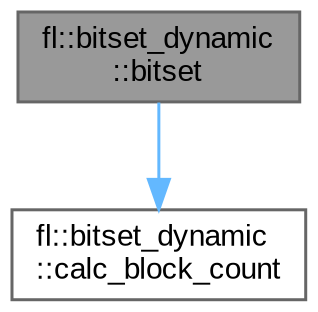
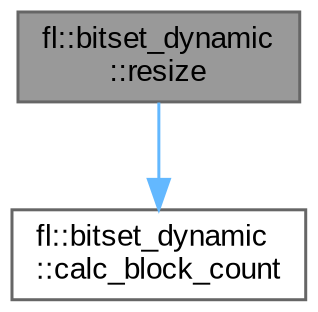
node "fl::bitset_dynamic ::bitset": label "fl::bitset_dynamic ::bitset" -> "fl::bitset_dynamic ::resize"
